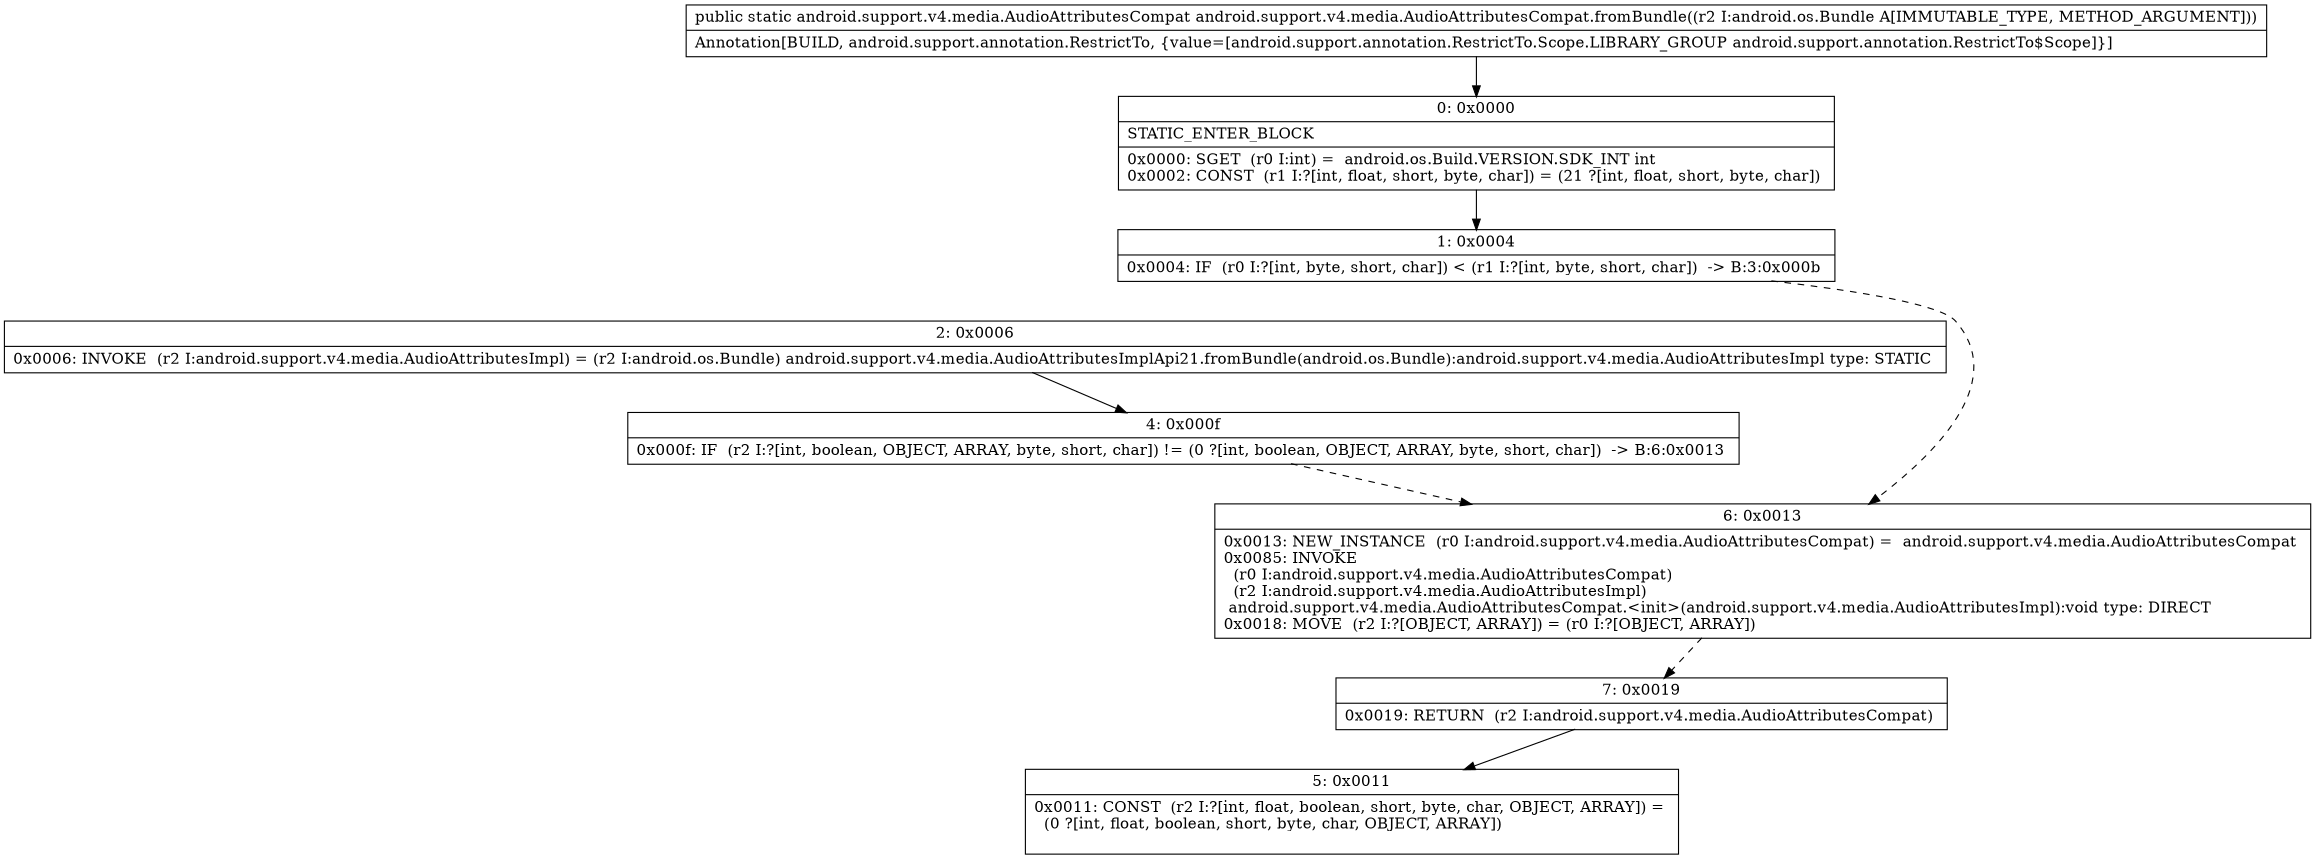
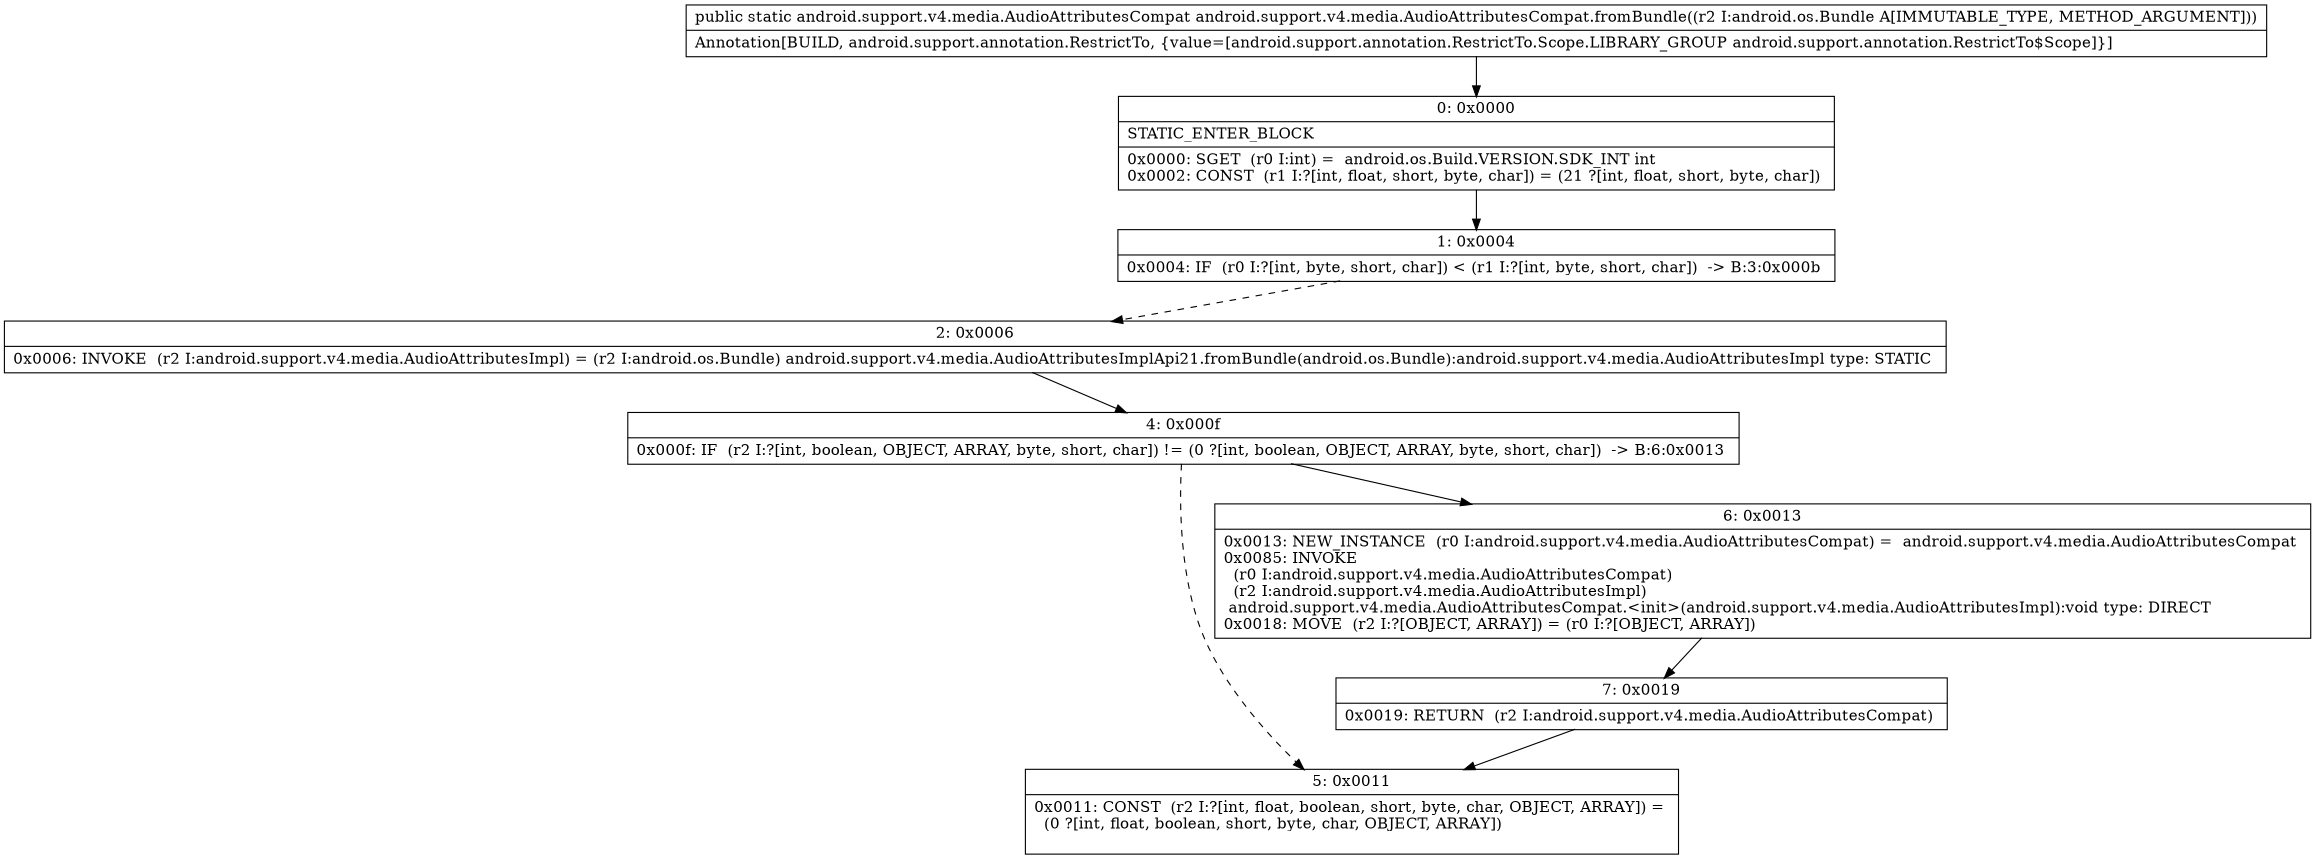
edge "1: 0x0004" -> "6: 0x0013": now "1: 0x0004" -> "2: 0x0006"
edge "4: 0x000f" -> "6: 0x0013": style dashed -> solid
edge "4: 0x000f" -> "5: 0x0011": added
edge "6: 0x0013" -> "7: 0x0019": style dashed -> solid
